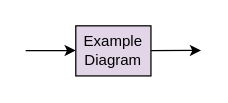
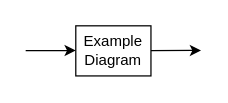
node "Example Diagram": fillcolor #e1d5e7 -> #ffffff
